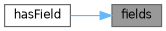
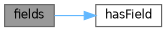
edge "hasField" -> "fields": reversed
